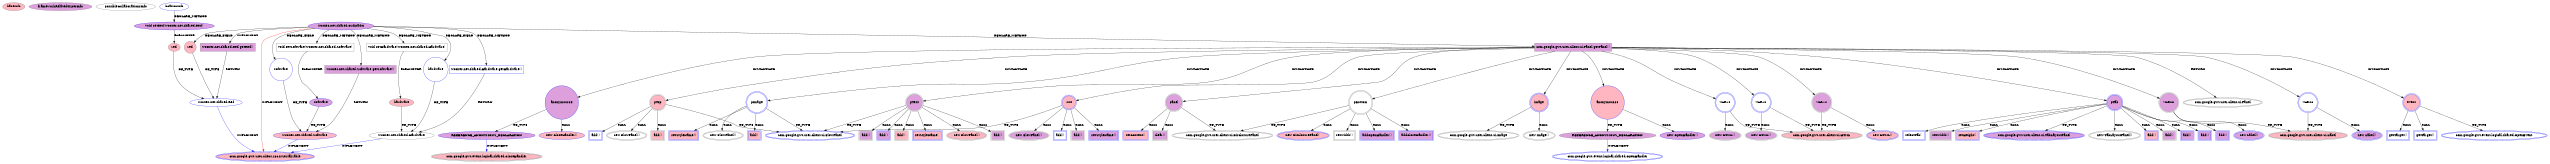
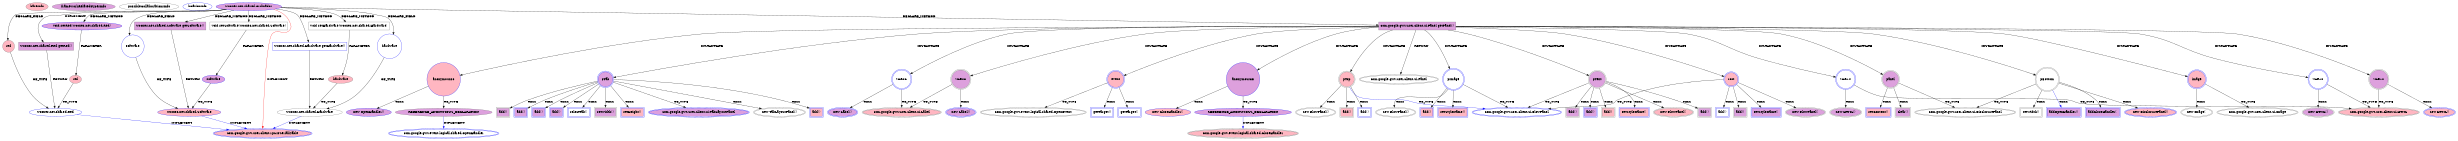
edge "locationInfo" -> "void setRed(wooxes.net.shared.Red)": now "wooxes.net.shared.Ordinador" -> "void setRed(wooxes.net.shared.Red)"
edge "pTop" -> "com.google.gwt.user.client.ui.FlowPanel": color black -> blue
edge "pBottom" -> "addOpenHandler()": color black -> blue
node "com.google.gwt.event.logical.shared.OpenEvent": color blue -> gray40
